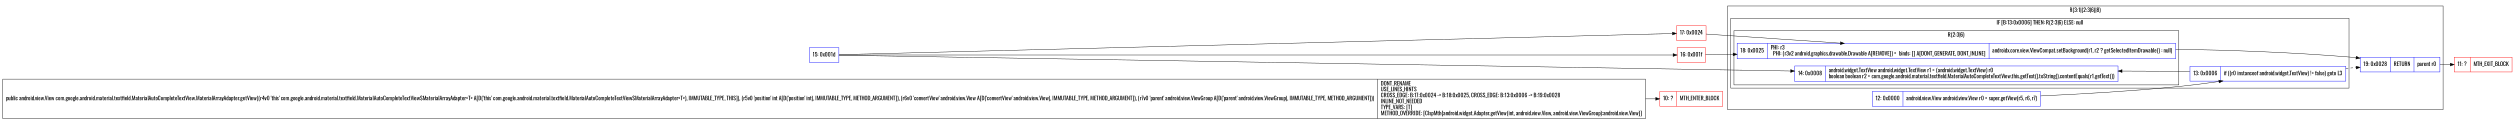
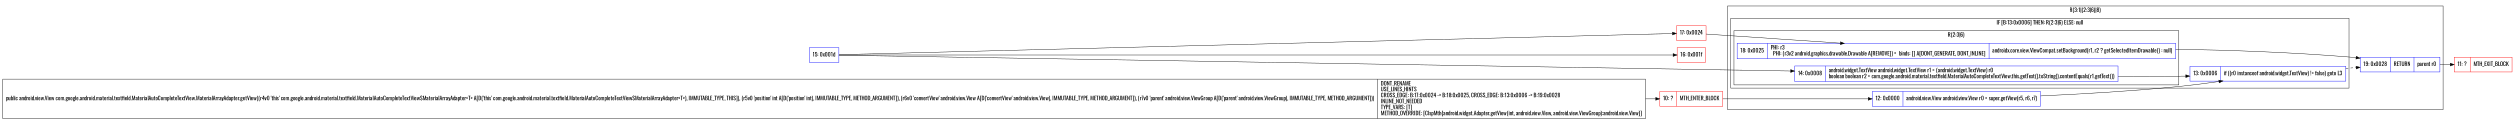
edge "16: 0x001f" -> "18: 0x0025": removed
edge "13: 0x0006" -> "14: 0x0008": reversed
edge "10: ?" -> "12: 0x0000": added
